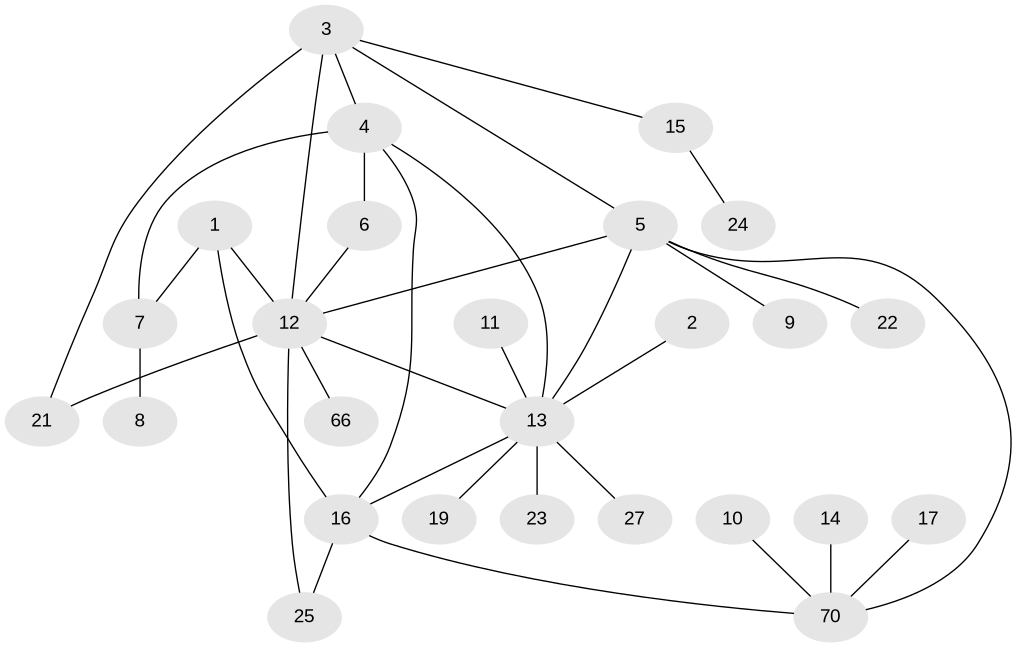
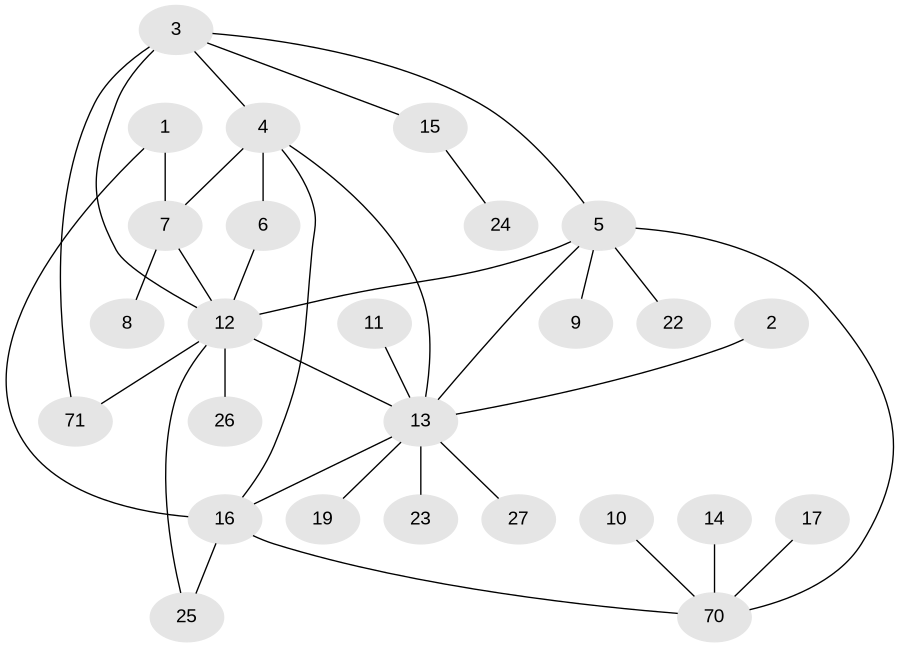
edge "1" -- "12": now "7" -- "12"
node "21": label "21" -> "71"
node "66": label "66" -> "26"
